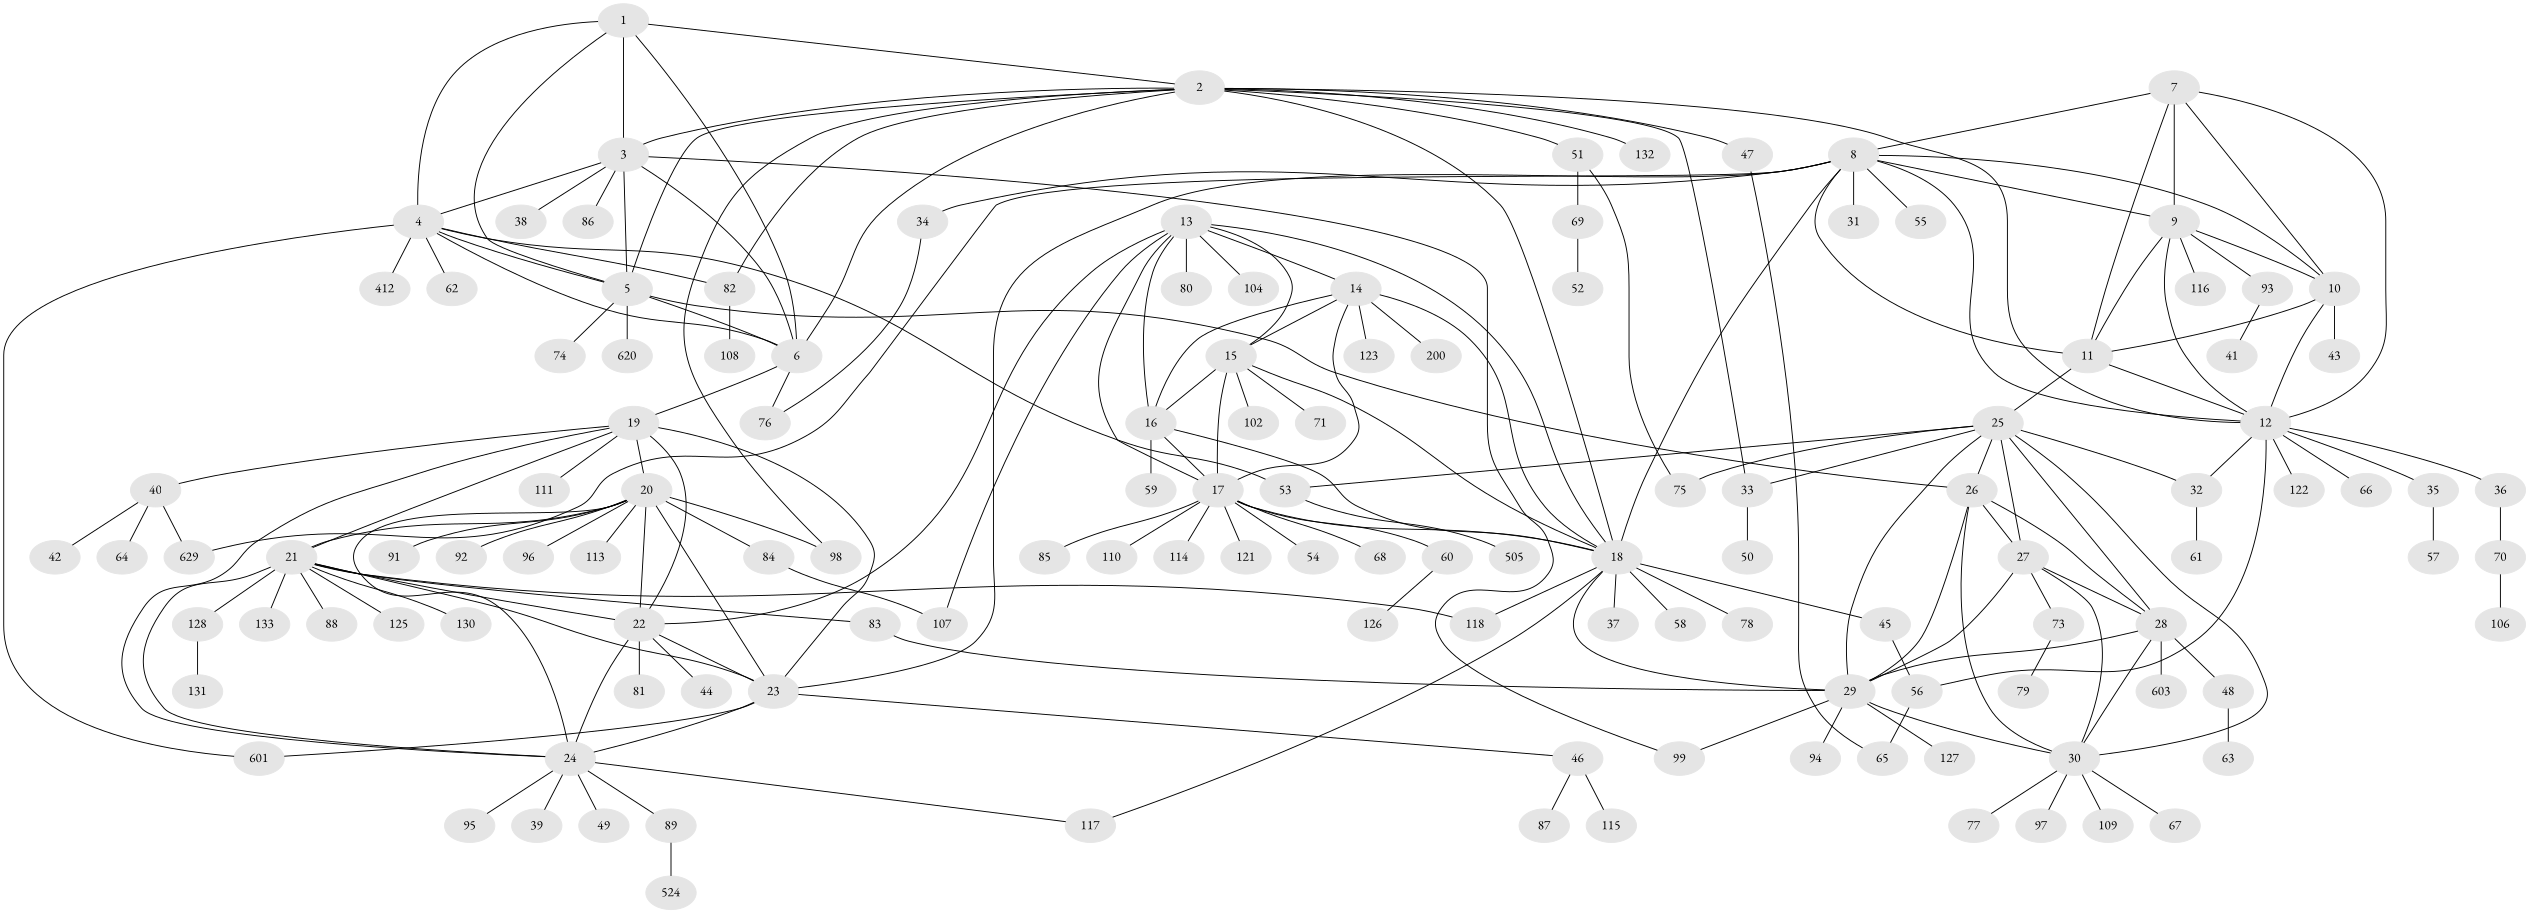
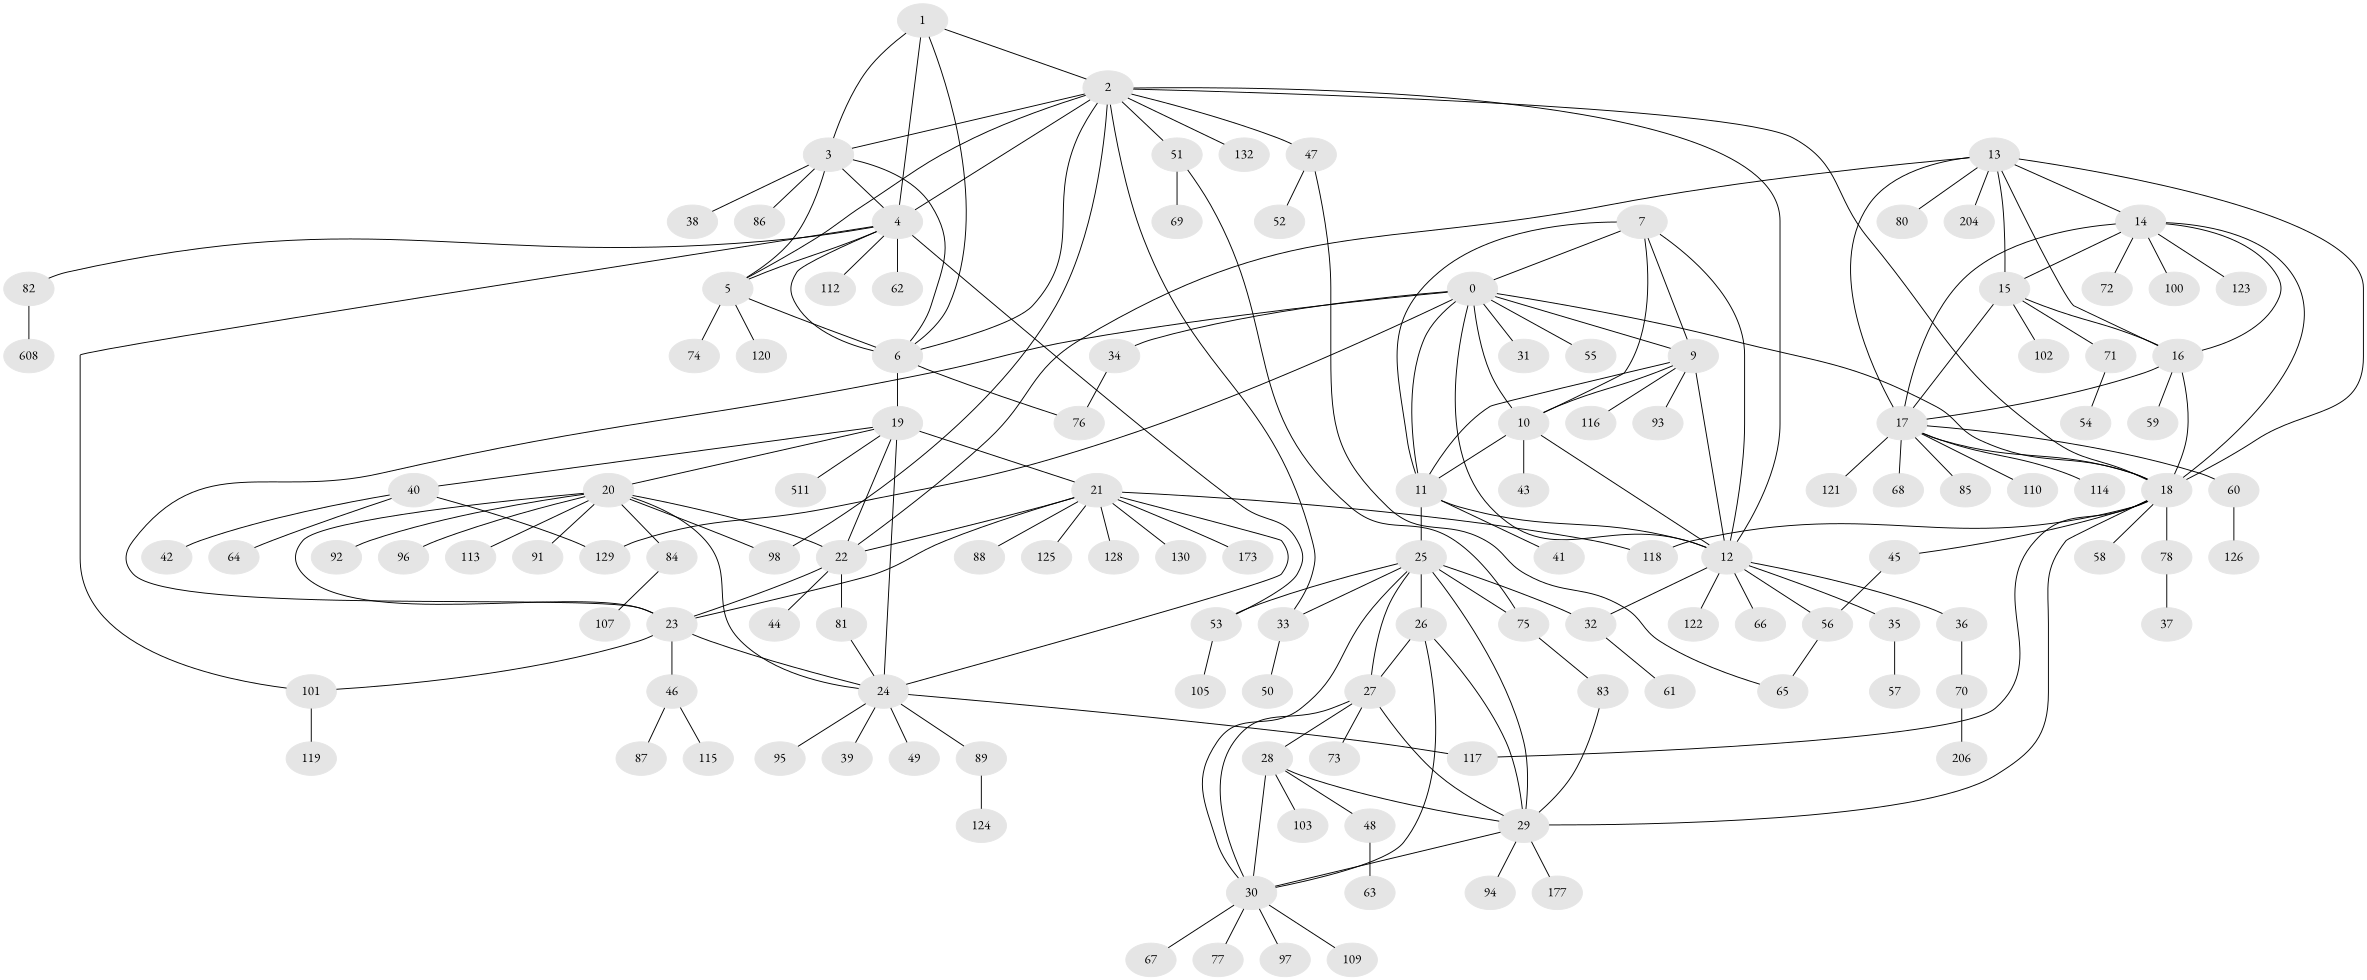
edge "2" -- "82": now "2" -- "4"
node "8": label "8" -> "0"
edge "1" -- "5": removed
edge "69" -- "52": now "47" -- "52"
node "412": label "412" -> "112"
node "104": label "104" -> "204"
node "72": added
edge "93" -- "41": now "11" -- "41"
node "620": label "620" -> "120"
node "108": label "108" -> "608"
node "200": label "200" -> "100"
edge "5" -- "26": removed
edge "13" -- "107": removed
edge "15" -- "18": removed
node "111": label "111" -> "511"
edge "19" -- "23": removed
edge "20" -- "21": removed
edge "17" -- "54": now "71" -- "54"
edge "25" -- "28": removed
edge "26" -- "28": removed
node "629": label "629" -> "129"
node "505": label "505" -> "105"
edge "18" -- "37": now "78" -- "37"
edge "21" -- "83": now "75" -- "83"
node "133": label "133" -> "173"
node "106": label "106" -> "206"
edge "22" -- "24": now "81" -- "24"
node "131": removed
node "79": removed
node "603": label "603" -> "103"
node "601": label "601" -> "101"
node "119": added
node "99": removed
node "127": label "127" -> "177"
node "524": label "524" -> "124"
